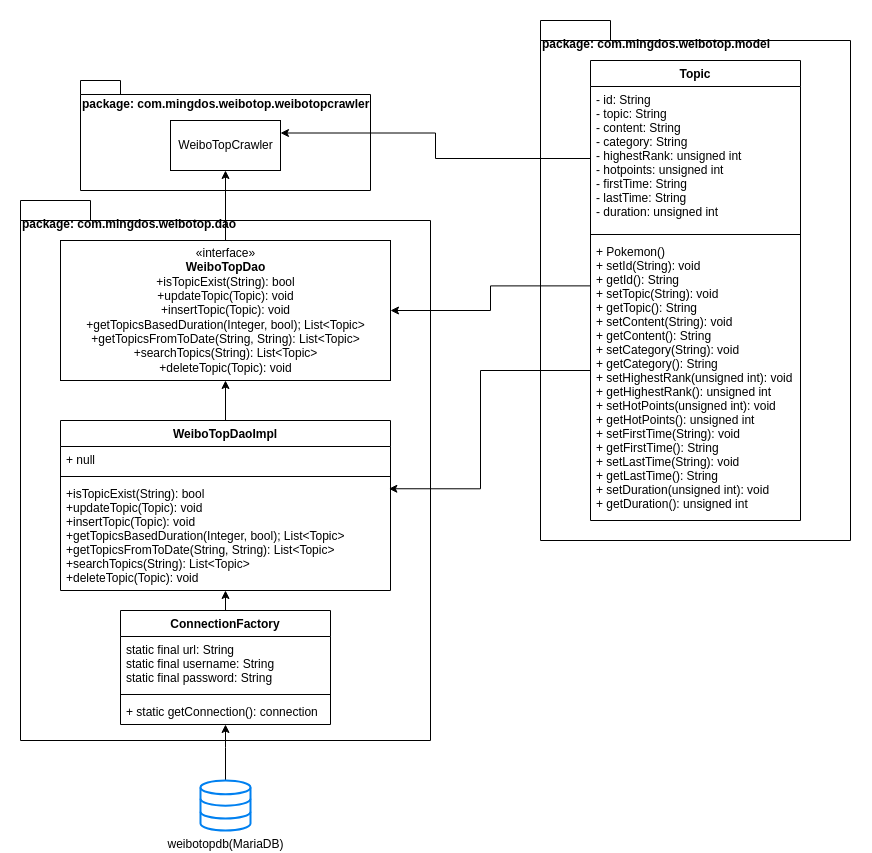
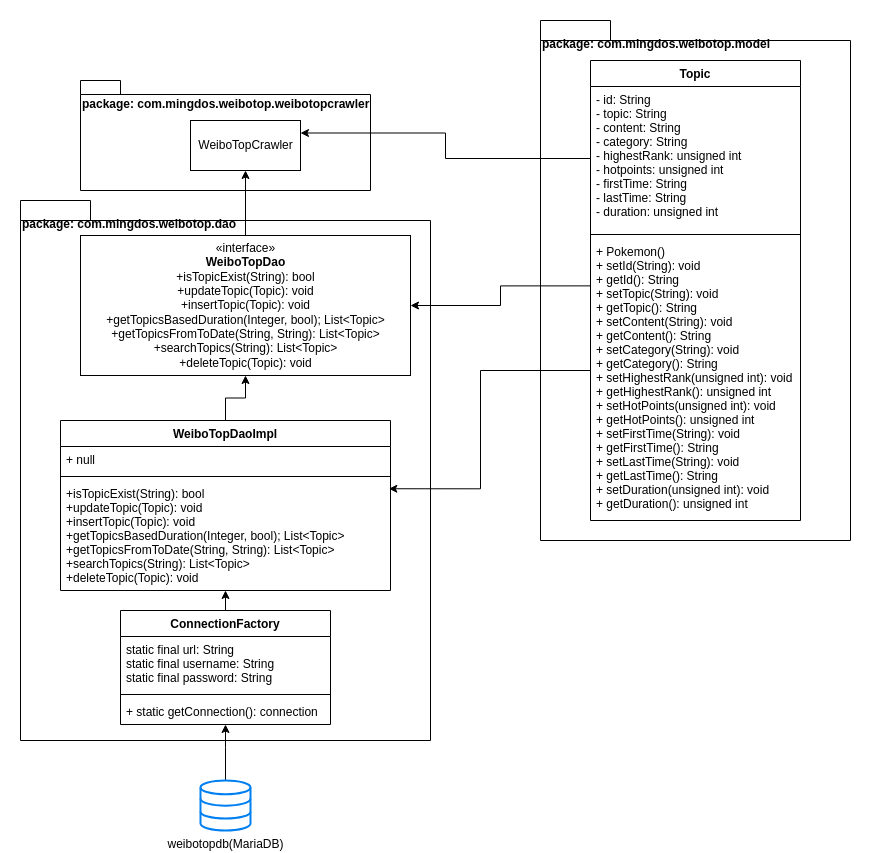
node "WeiboTopCrawler": moved (226, 146) -> (246, 146)
node "«interface» WeiboTopDao +isTopicExist(String): bool+updateTopic(Topic): void+insertTopic(Topic): void+getTopicsBasedDuration(Integer, bool); List<Topic>+getTopicsFromToDate(String, String): List<Topic>+searchTopics(String): List<Topic>+deleteTopic(Topic): void": moved (226, 311) -> (246, 306)
